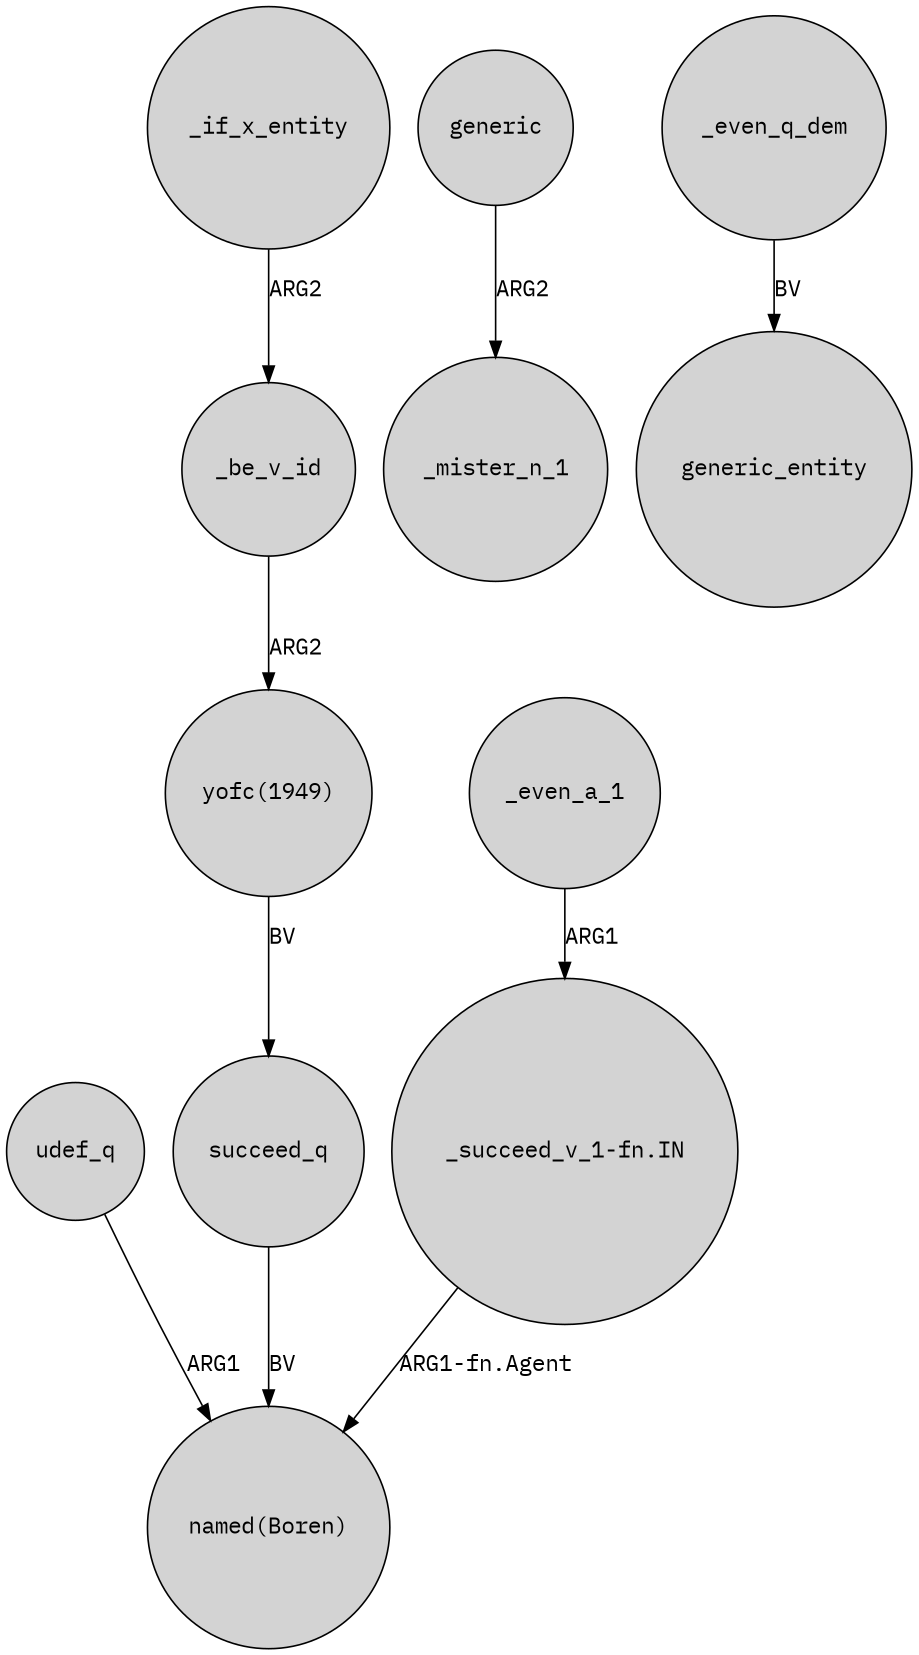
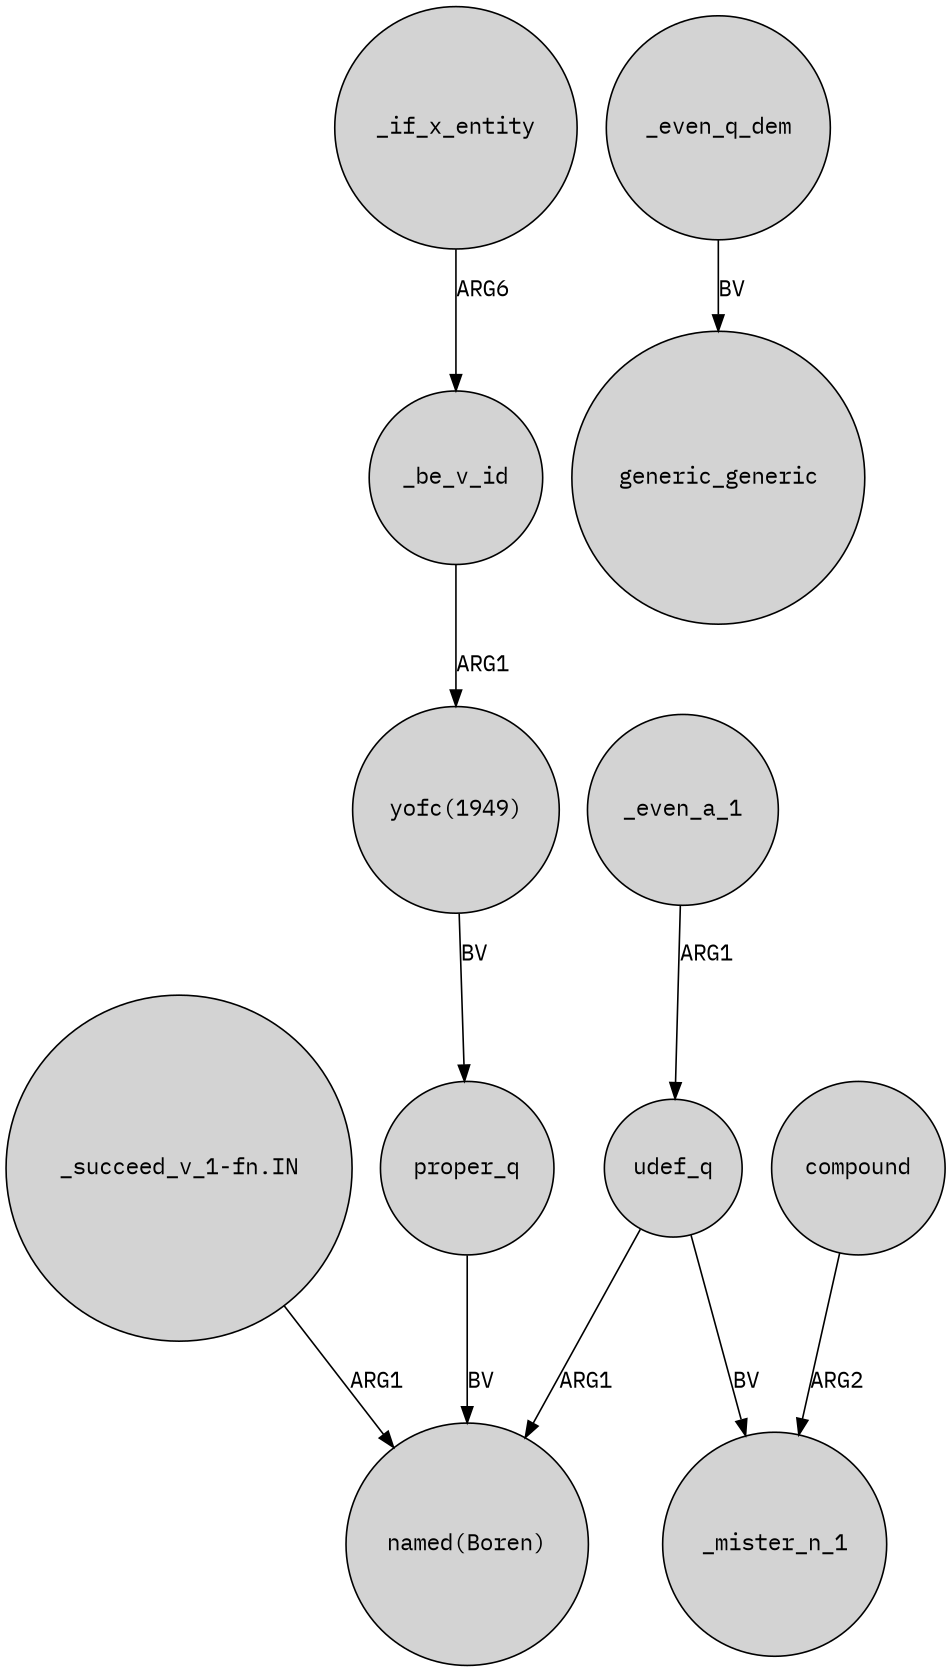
node "generic": label "generic" -> "compound"
edge "_if_x_entity" -> "_be_v_id": label "ARG2" -> "ARG6"
node "generic_entity": label "generic_entity" -> "generic_generic"
edge "_be_v_id" -> "yofc(1949)": label "ARG2" -> "ARG1"
edge "_even_a_1" -> "_succeed_v_1-fn.IN": now "_even_a_1" -> "udef_q"
node "succeed_q": label "succeed_q" -> "proper_q"
edge "udef_q" -> "_mister_n_1": added, label "BV"
edge "_succeed_v_1-fn.IN" -> "named(Boren)": label "ARG1-fn.Agent" -> "ARG1"
